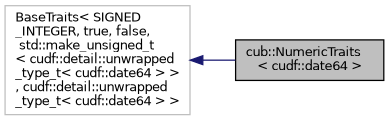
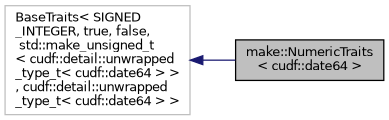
node "cub::NumericTraits < cudf::date64 >": label "cub::NumericTraits < cudf::date64 >" -> "make::NumericTraits < cudf::date64 >"
